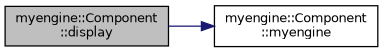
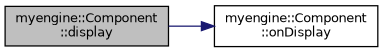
node "myengine::Component ::myengine": label "myengine::Component ::myengine" -> "myengine::Component ::onDisplay"
